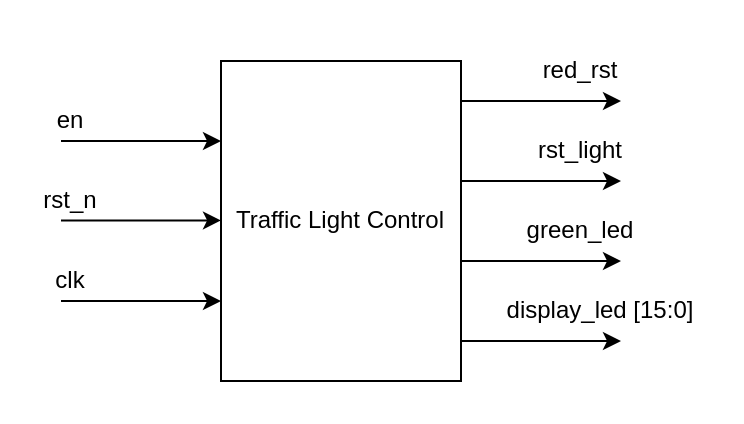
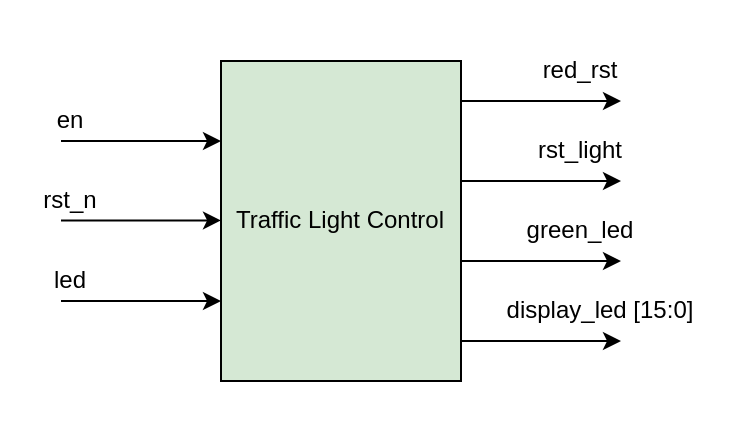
node "Traffic Light Control": fillcolor #ffffff -> #d5e8d4
node "clk": label "clk" -> "led"
